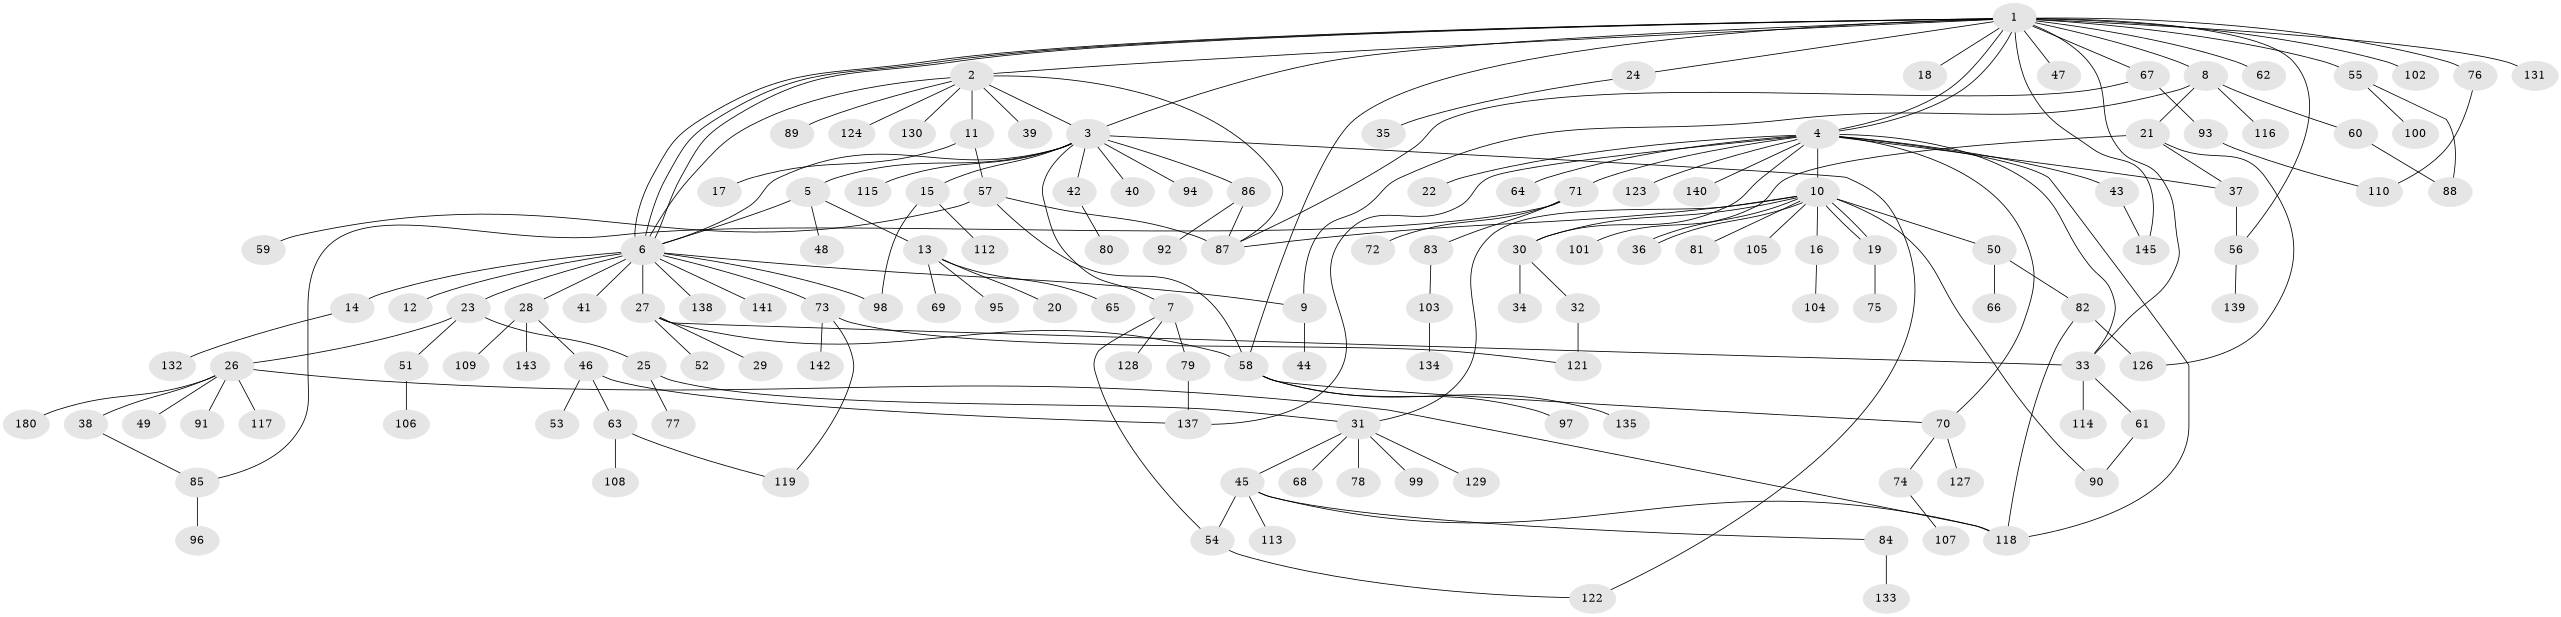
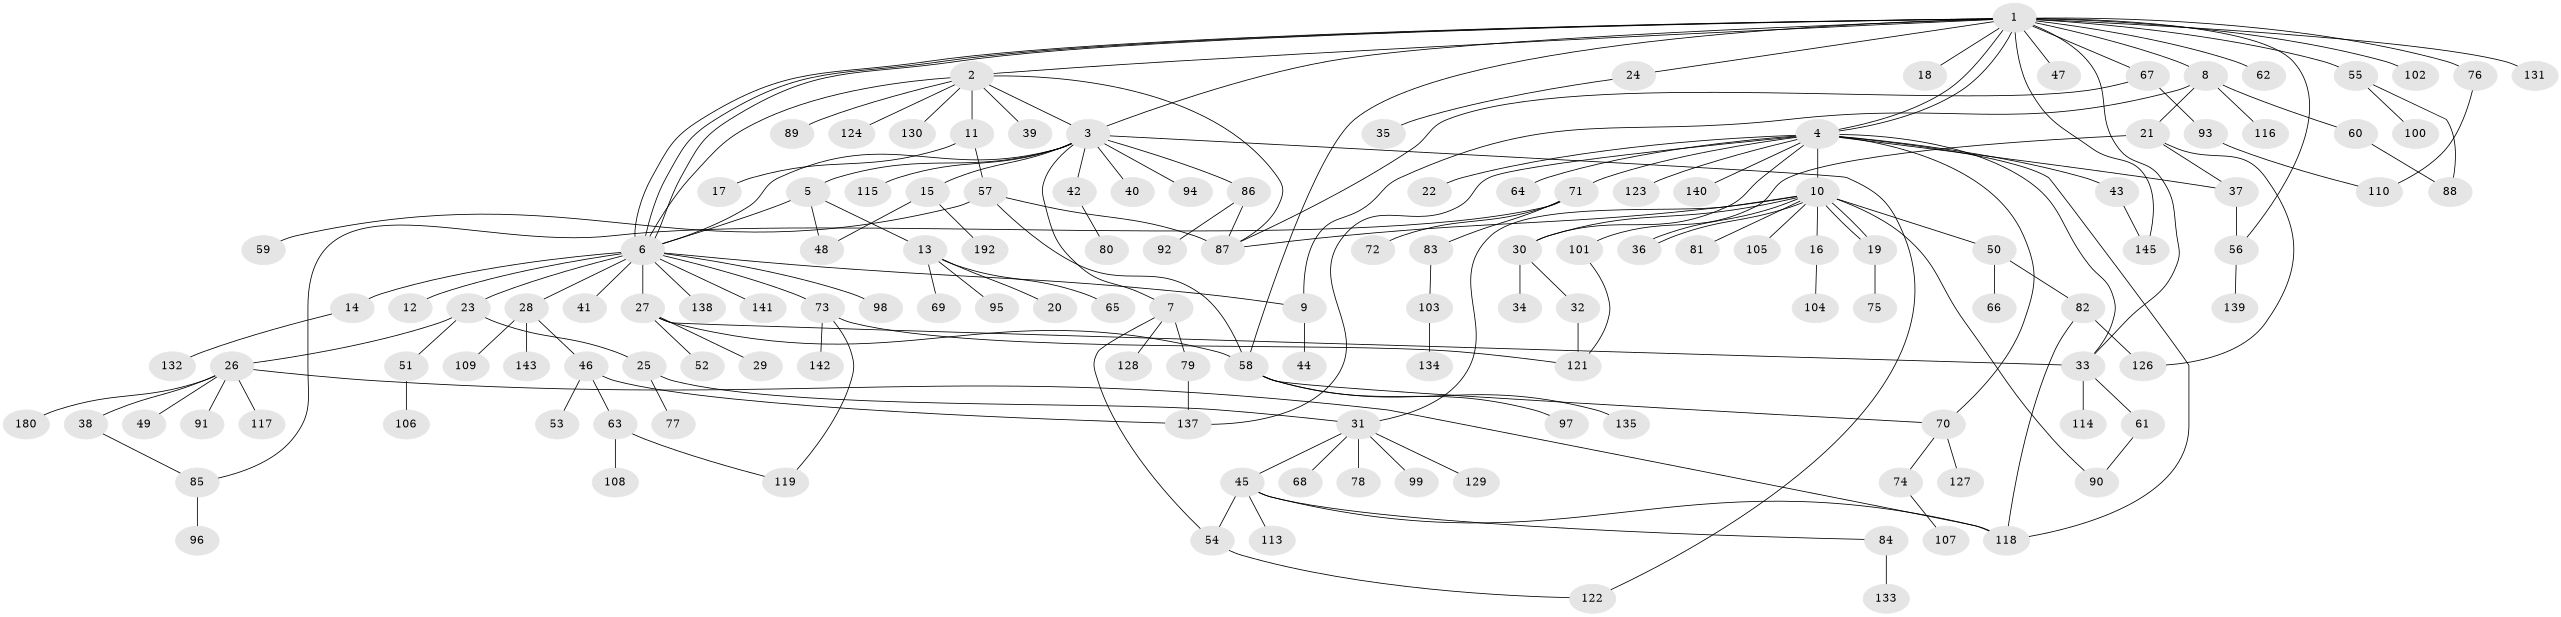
edge "15" -- "98": now "15" -- "48"
node "112": label "112" -> "192"
edge "101" -- "121": added
